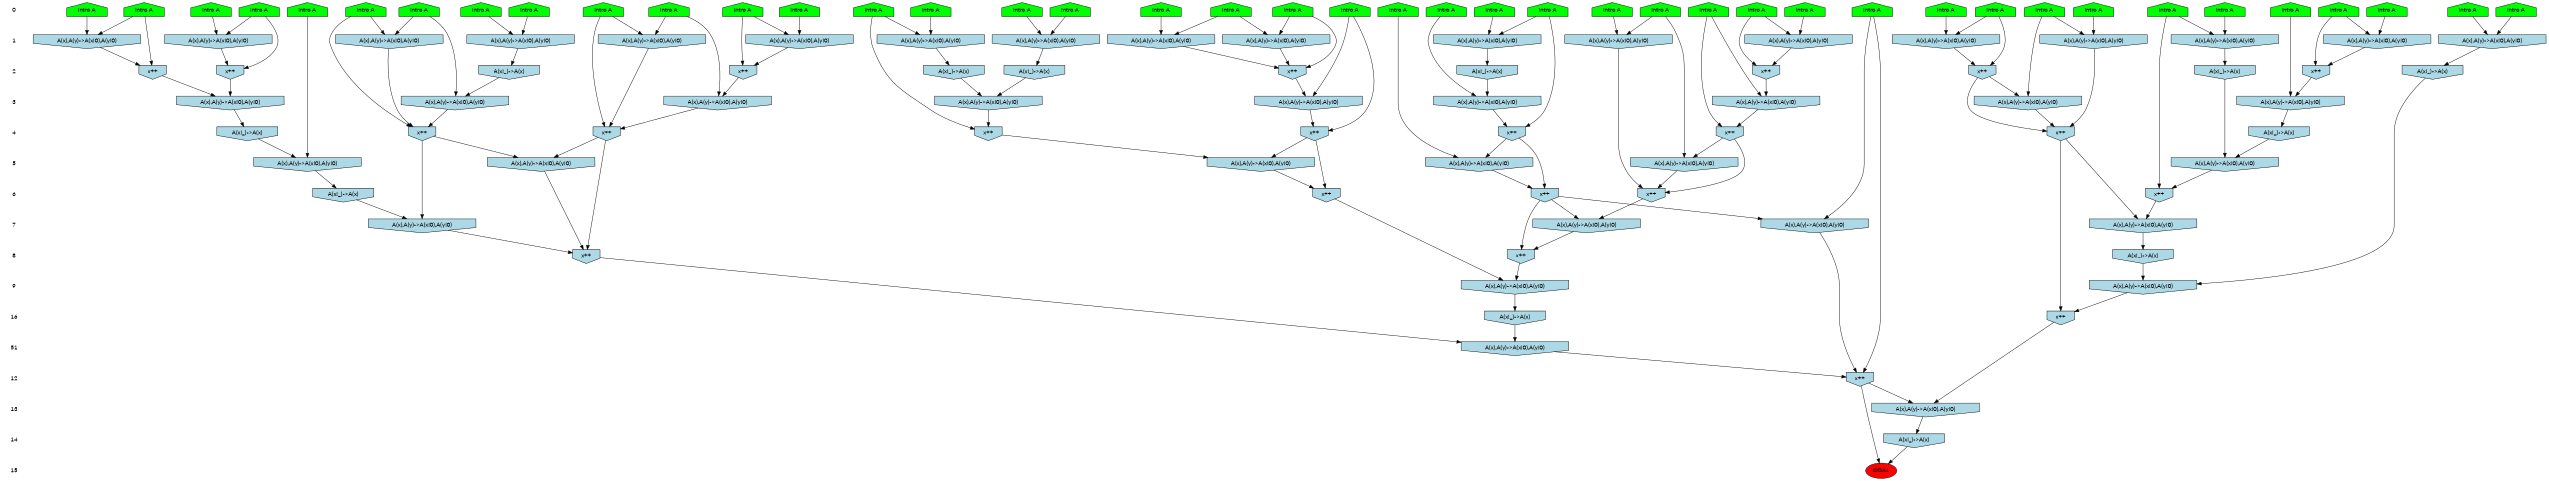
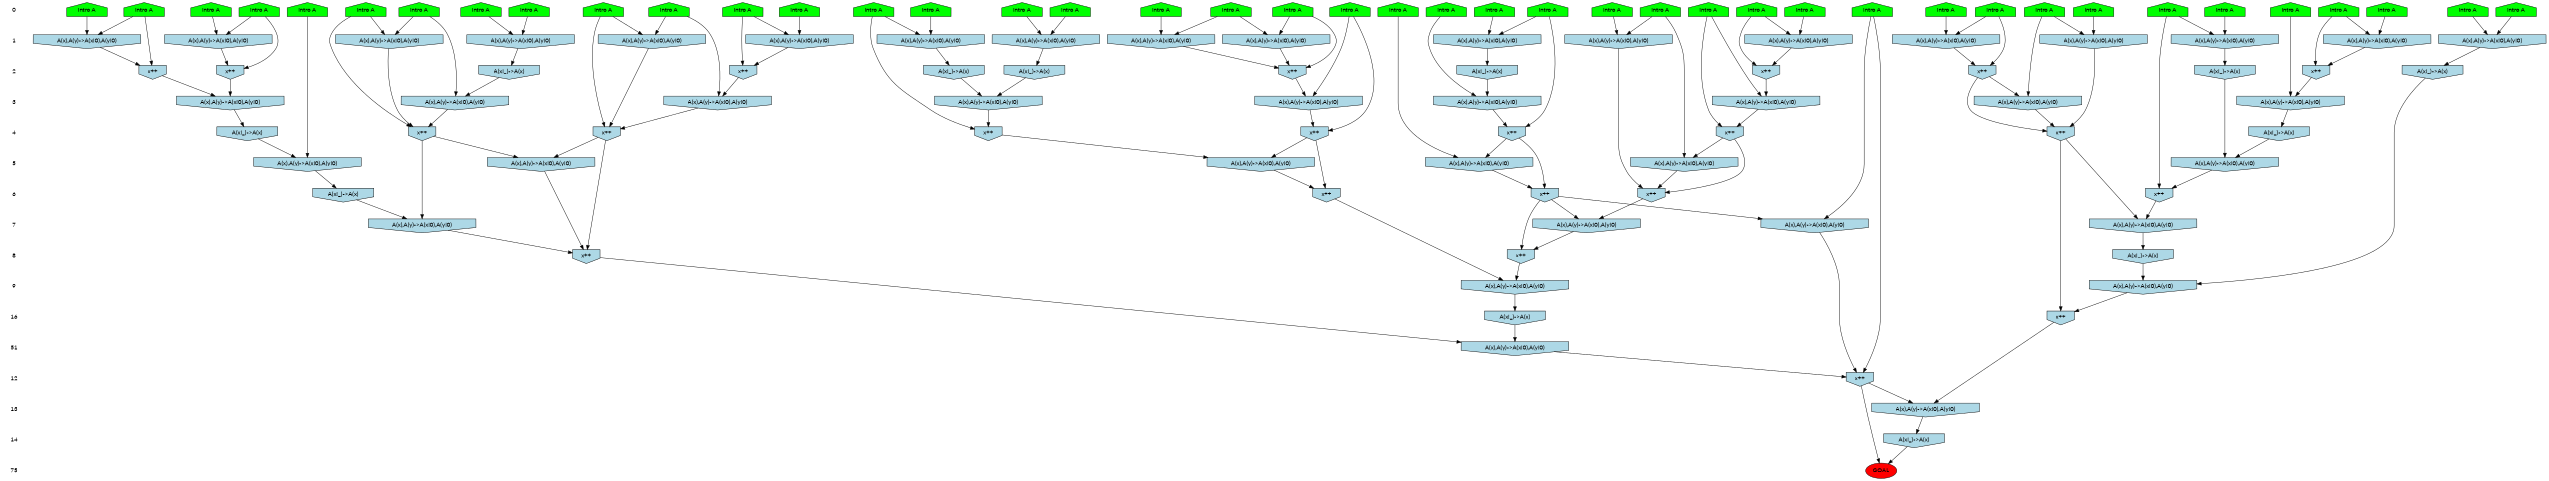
node "15": label "15" -> "75"
